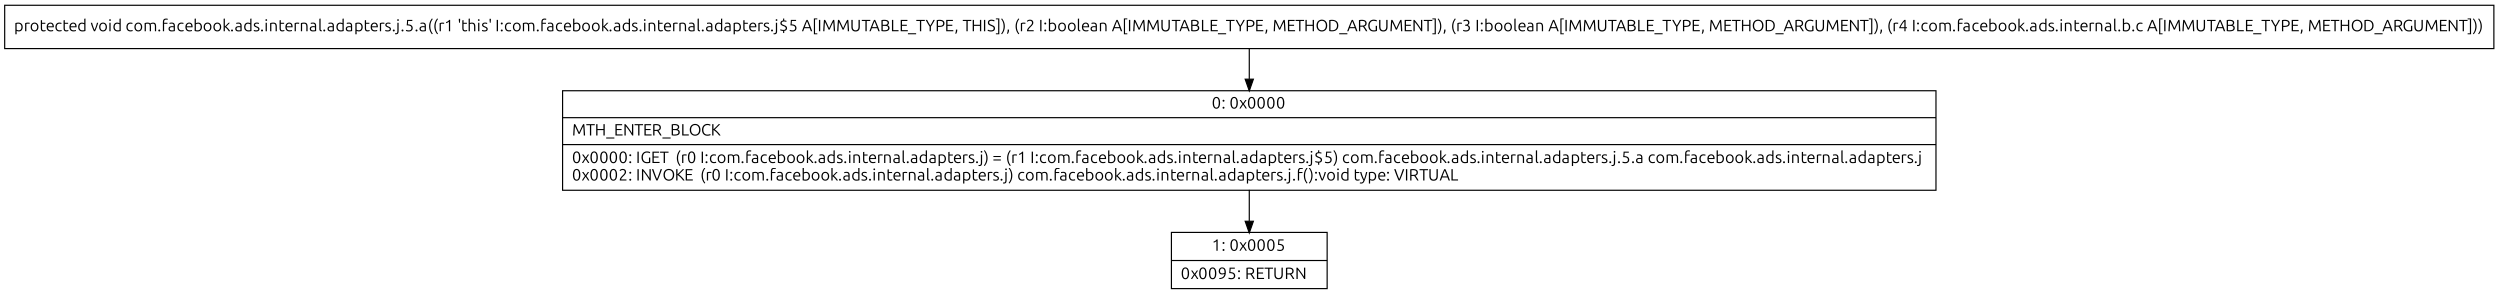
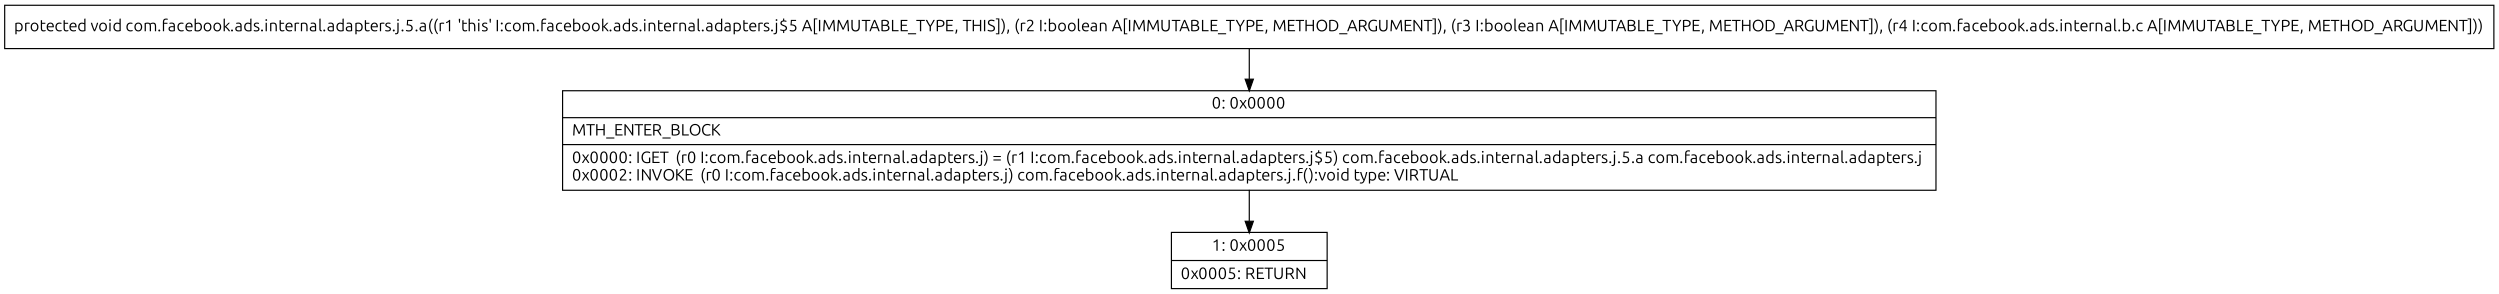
node "1: 0x0005": text "0x0095: RETURN" -> "0x0005: RETURN"
